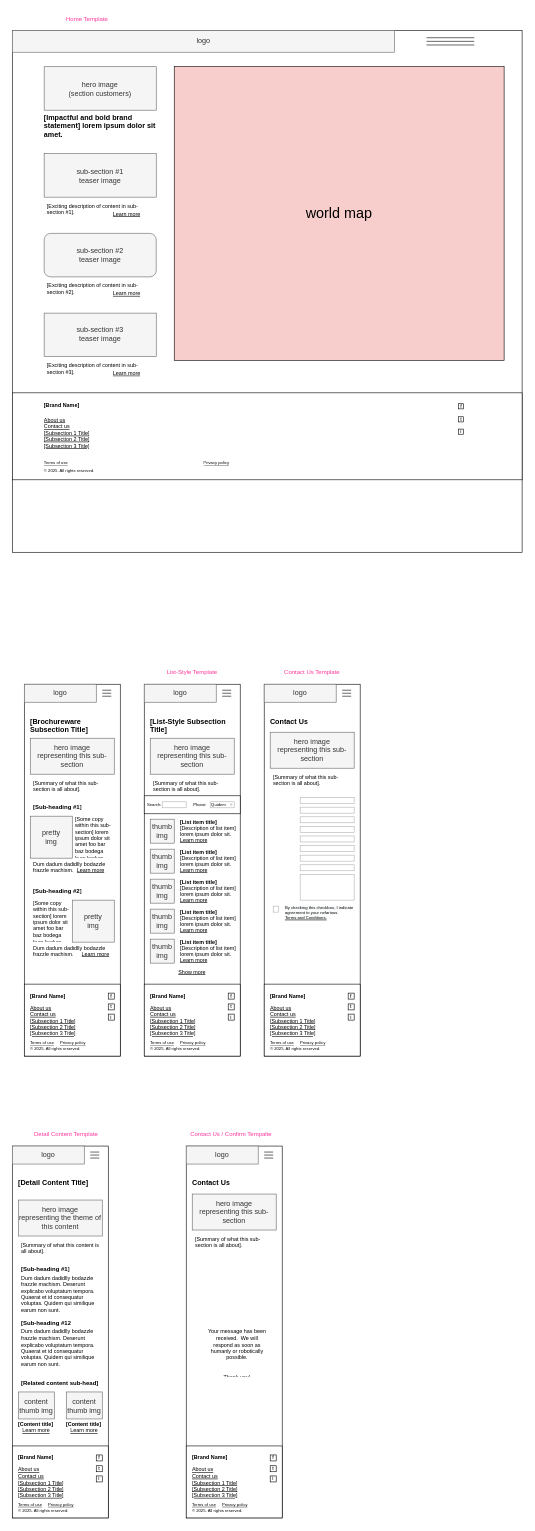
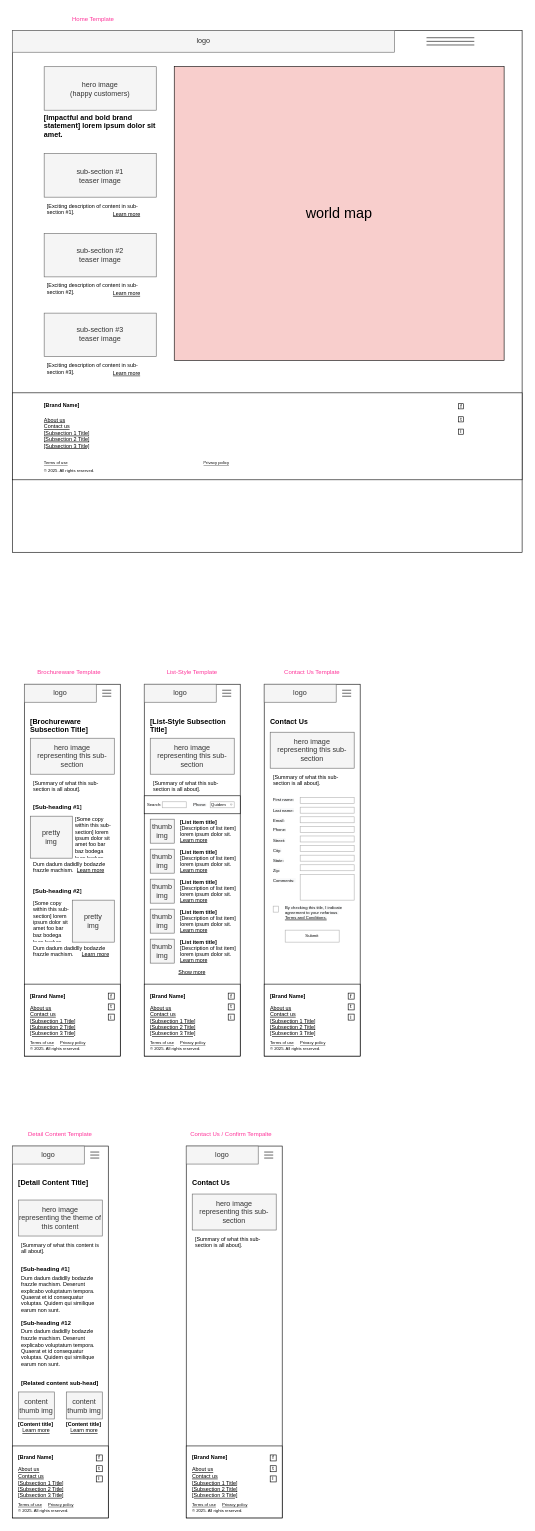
node "Home Template": moved (87, 18) -> (93, 18)
node "hero image (section customers)": label "hero image (section customers)" -> "hero image (happy customers)"
node "sub-section #2 teaser image": shape rounded rectangle -> rectangle
node "Brochureware Template": added
node "First name: Last name: Email: Phone: Street: City: State: Zip: Comments:": added
node "By checking this checkbox, I indicate agreement to your nefarious": label "By checking this checkbox, I indicate agreement to your nefarious" -> "By checking this title, I indicate agreement to your nefarious"
node "Submit": added
node "Detail Content Template": moved (66, 1134) -> (60, 1134)
node "Your message has been received. We will respond as soon as humanly or robotically possible. Thank you!": removed
